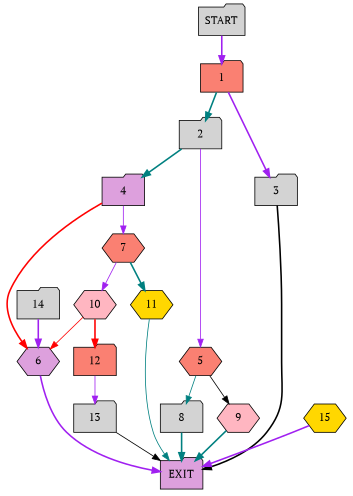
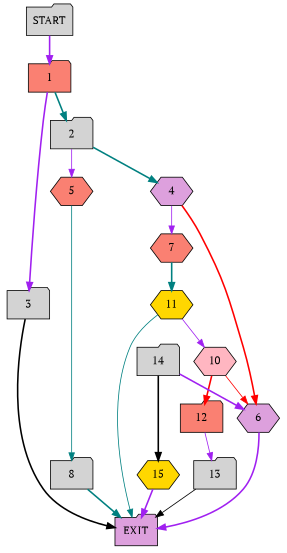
node "4": shape folder -> hexagon
edge "7" -> "10": now "11" -> "10"
edge "14" -> "15": added
node "9": removed
